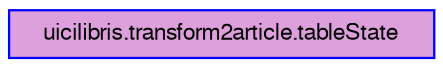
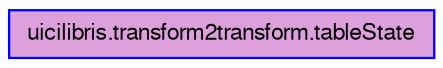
node "uicilibris.transform2article.tableState": label "uicilibris.transform2article.tableState" -> "uicilibris.transform2transform.tableState"
